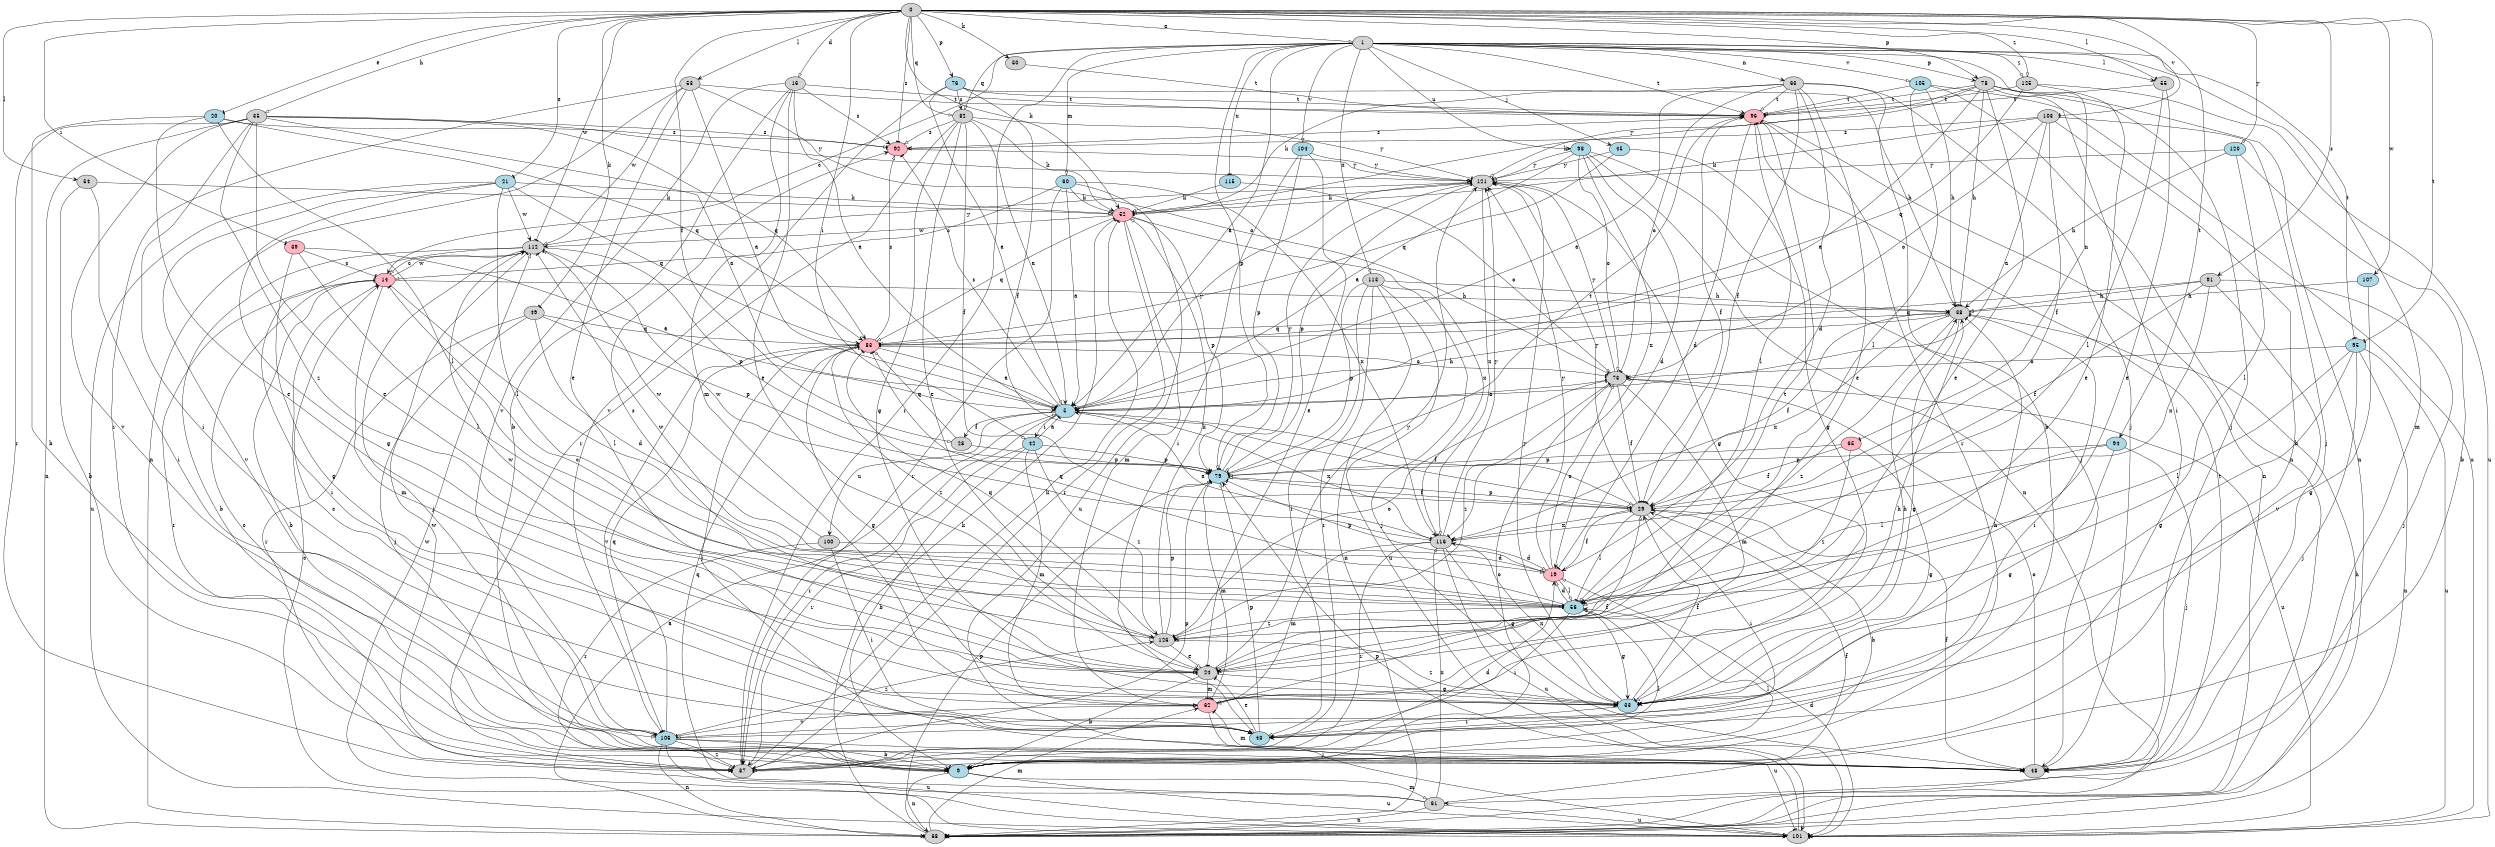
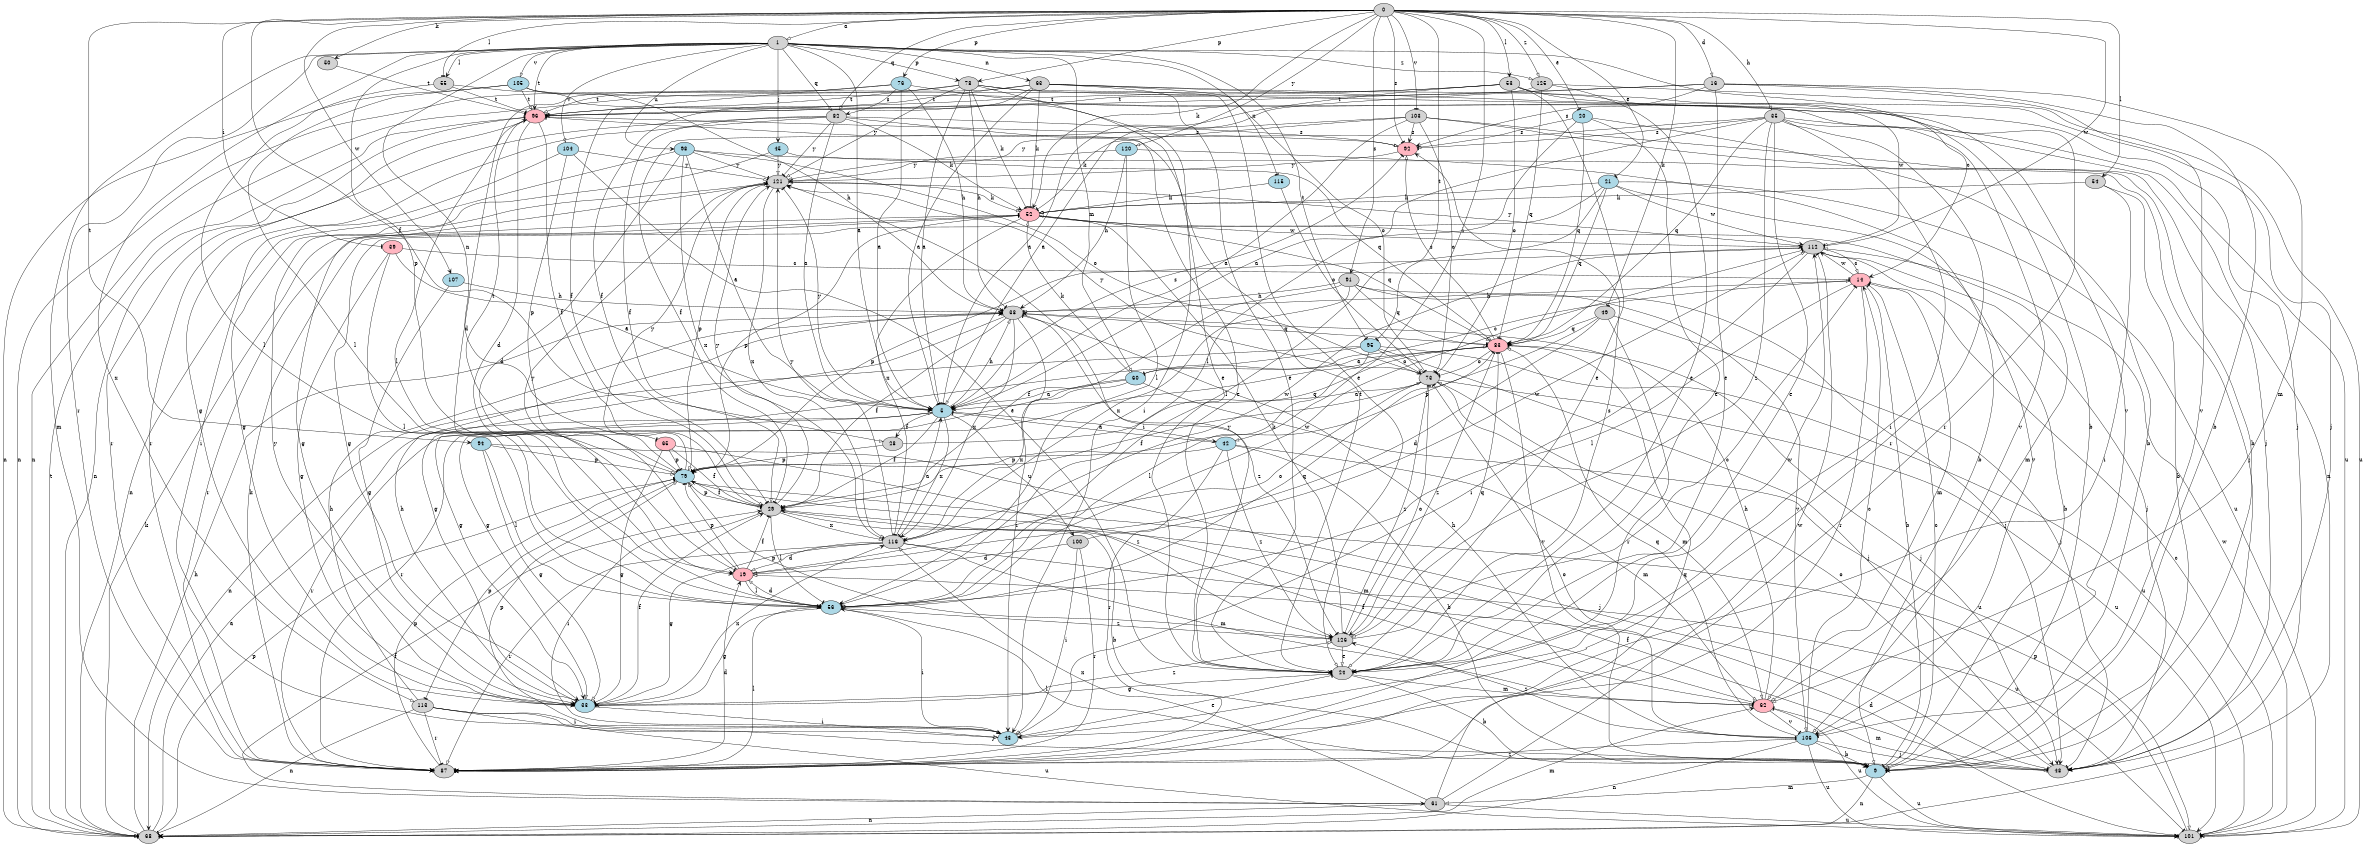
edge "83" -> "5": now "83" -> "60"
edge "113" -> "79": reversed
